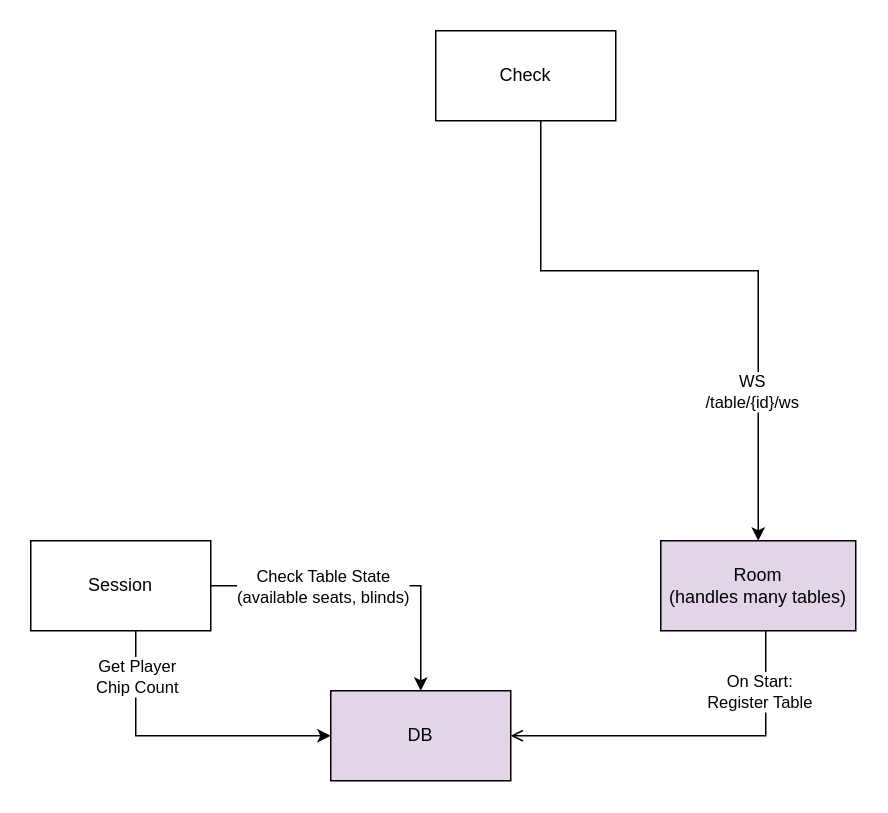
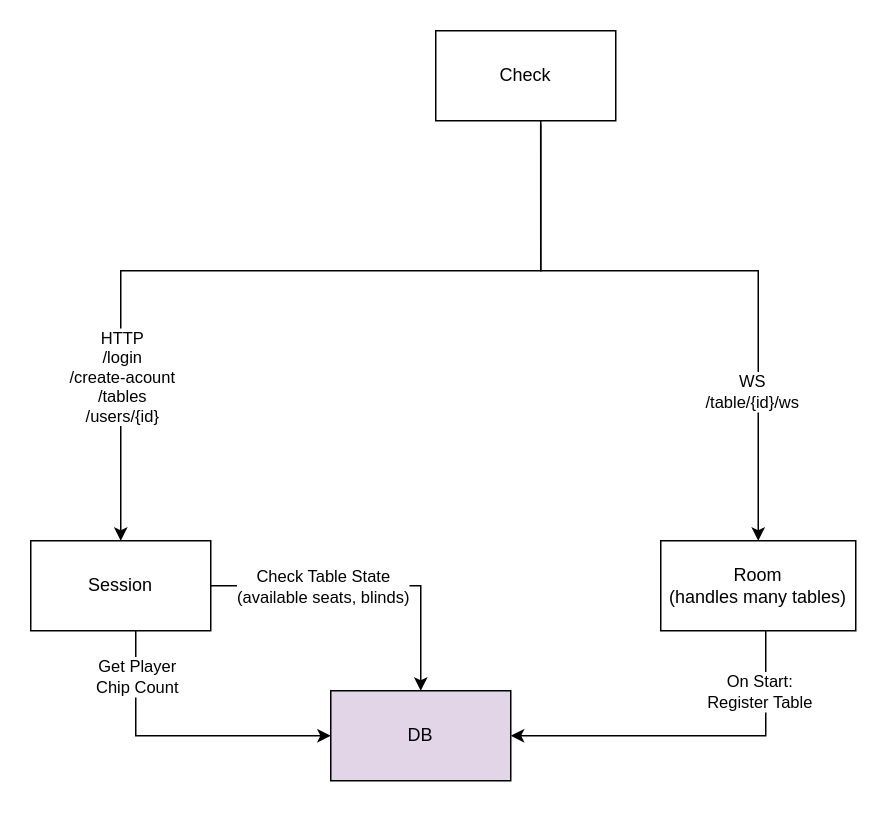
edge "Check" -> "Session": added, label "HTTP /login /create-acount /tables /users/{id}"
node "Room (handles many tables)": fillcolor #e1d5e7 -> #ffffff
edge "Room (handles many tables)" -> "DB": arrowhead open -> classic
